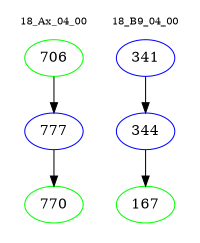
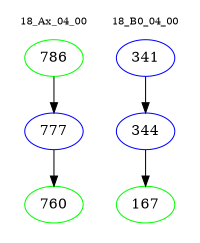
cluster "18_B9_04_00": label "18_B9_04_00" -> "18_B0_04_00"
node "706": label "706" -> "786"
node "770": label "770" -> "760"
